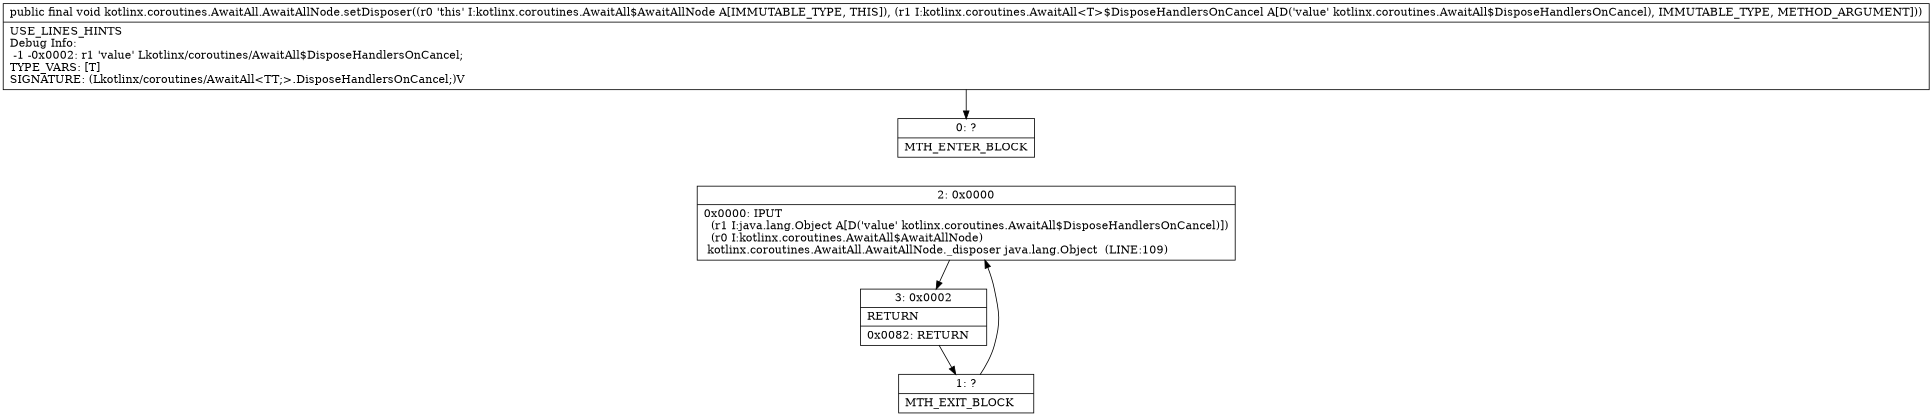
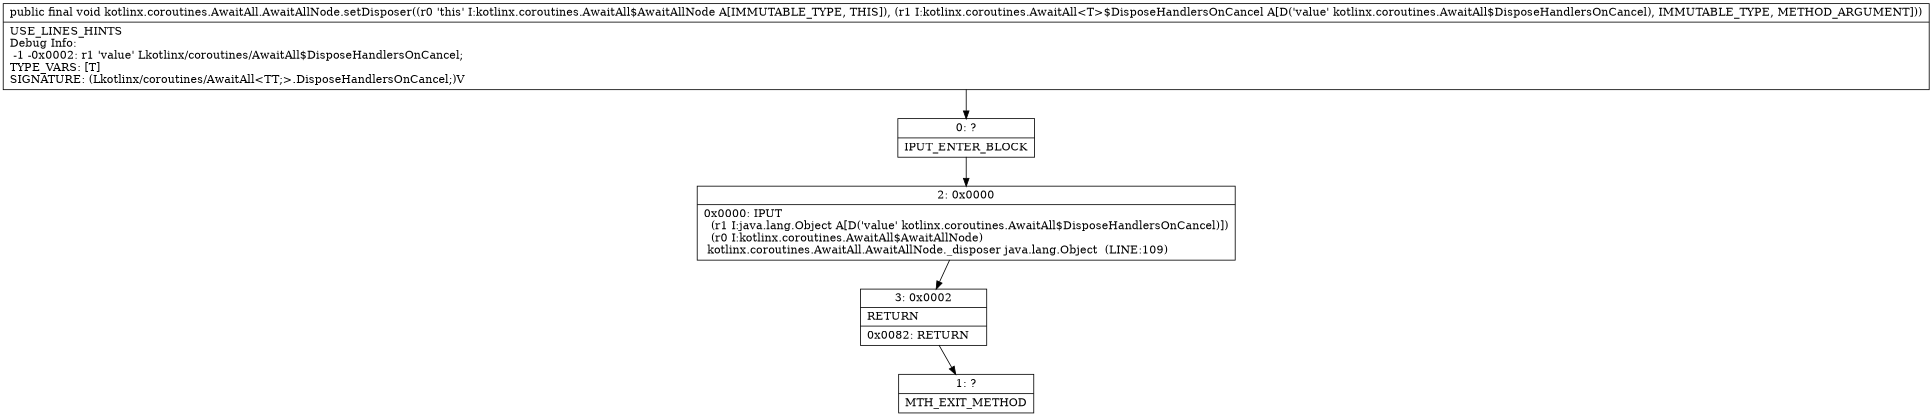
node "0: ?": text "MTH_ENTER_BLOCK" -> "IPUT_ENTER_BLOCK"
edge "1: ?" -> "2: 0x0000": now "0: ?" -> "2: 0x0000"
node "1: ?": text "MTH_EXIT_BLOCK" -> "MTH_EXIT_METHOD"
